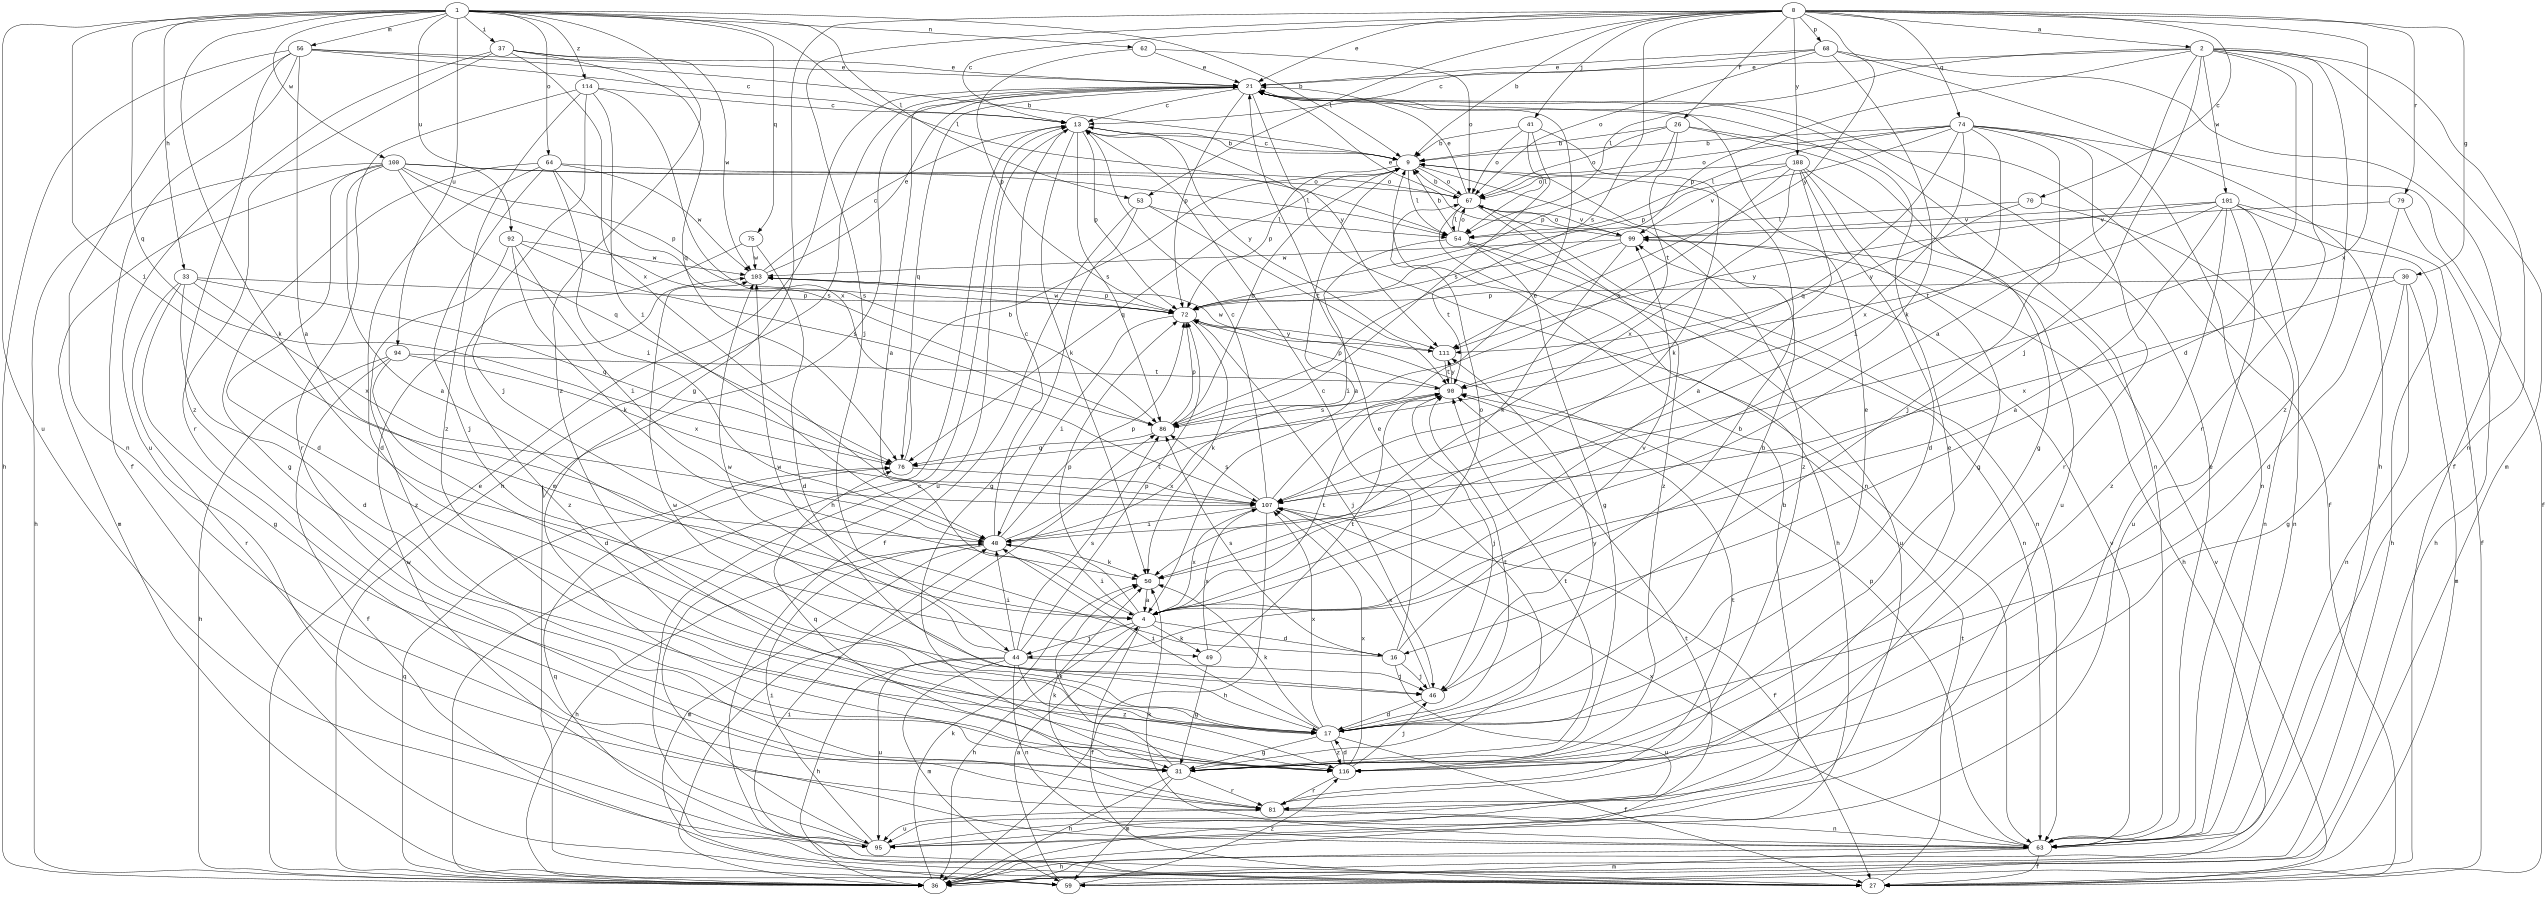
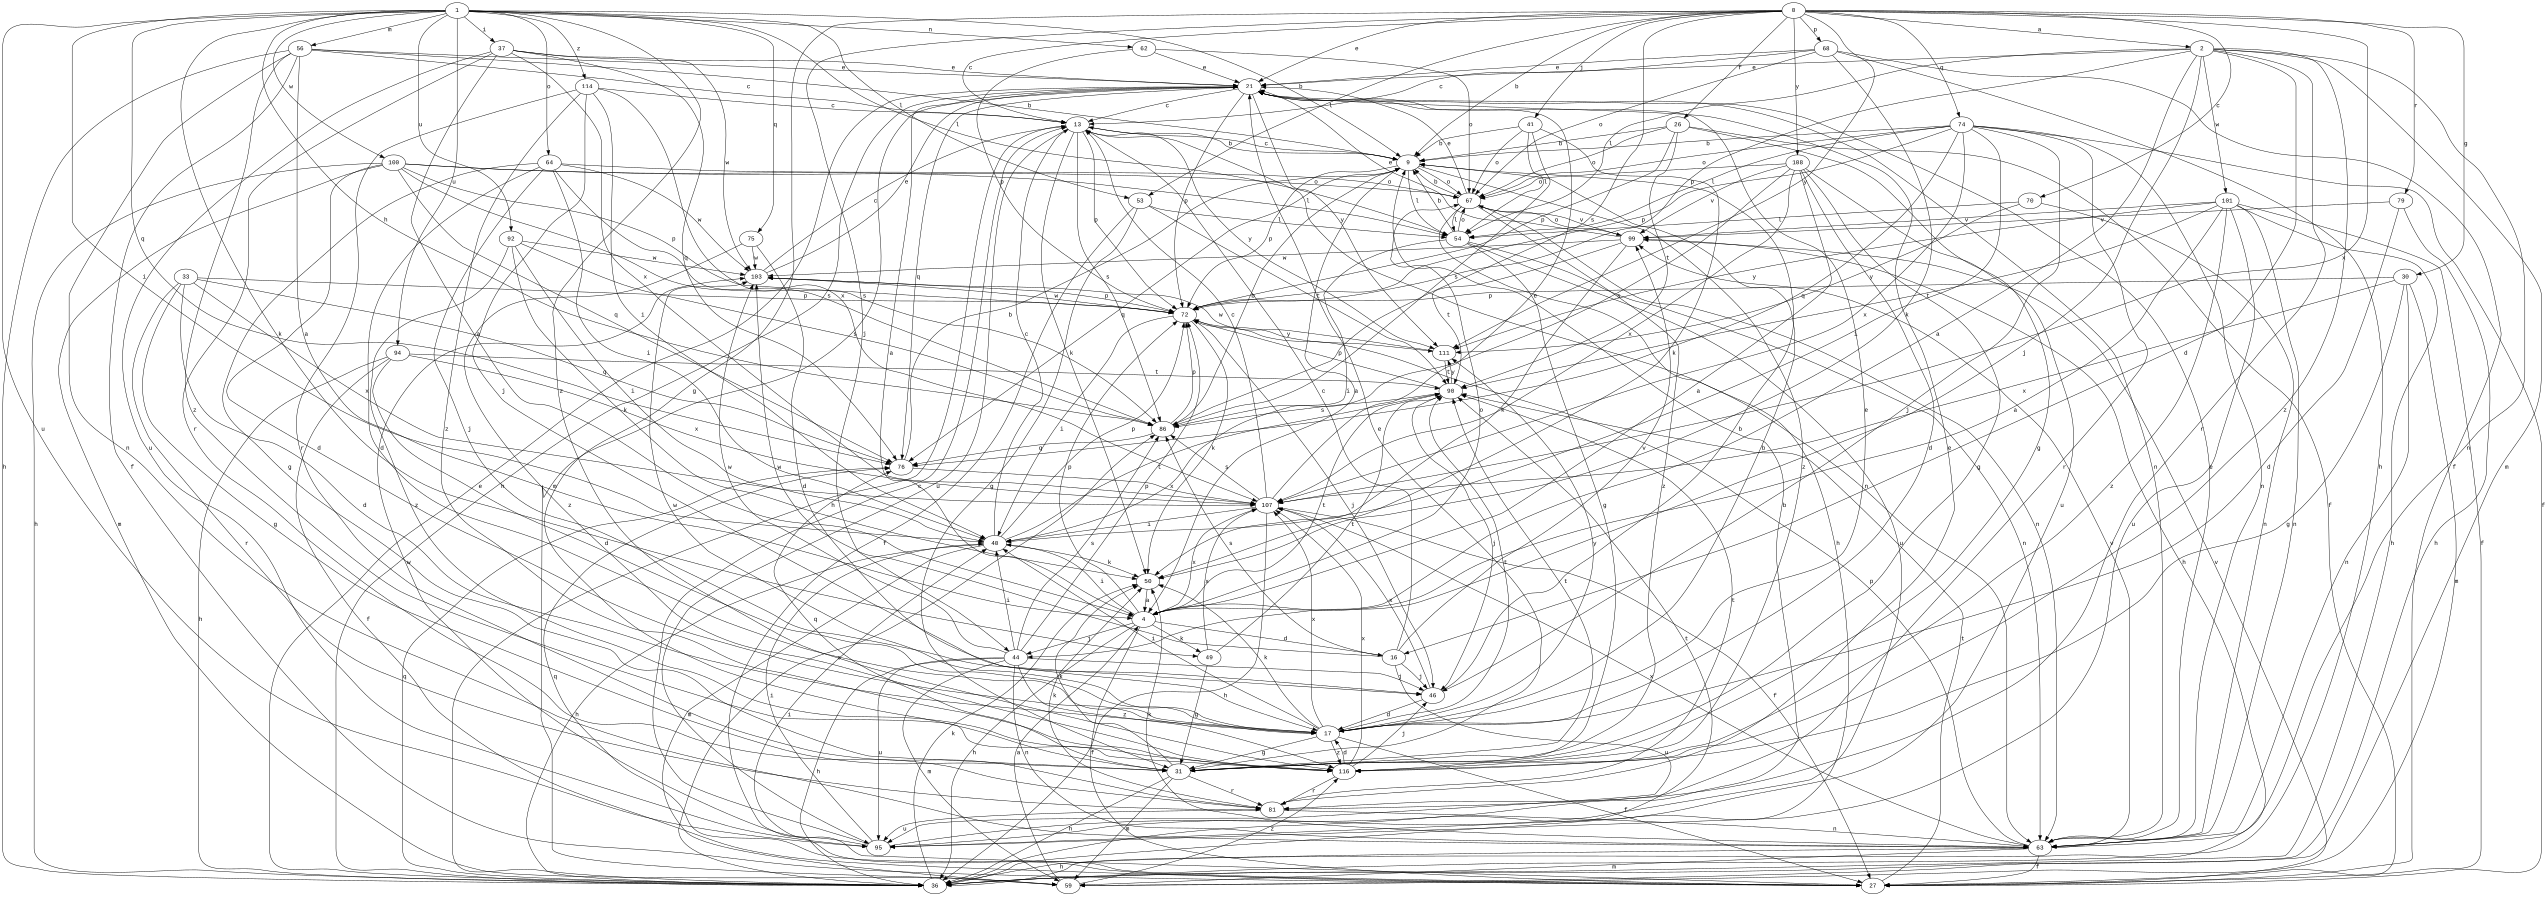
edge "1" -> "33": now "1" -> "86"
edge "100" -> "4": now "37" -> "4"
